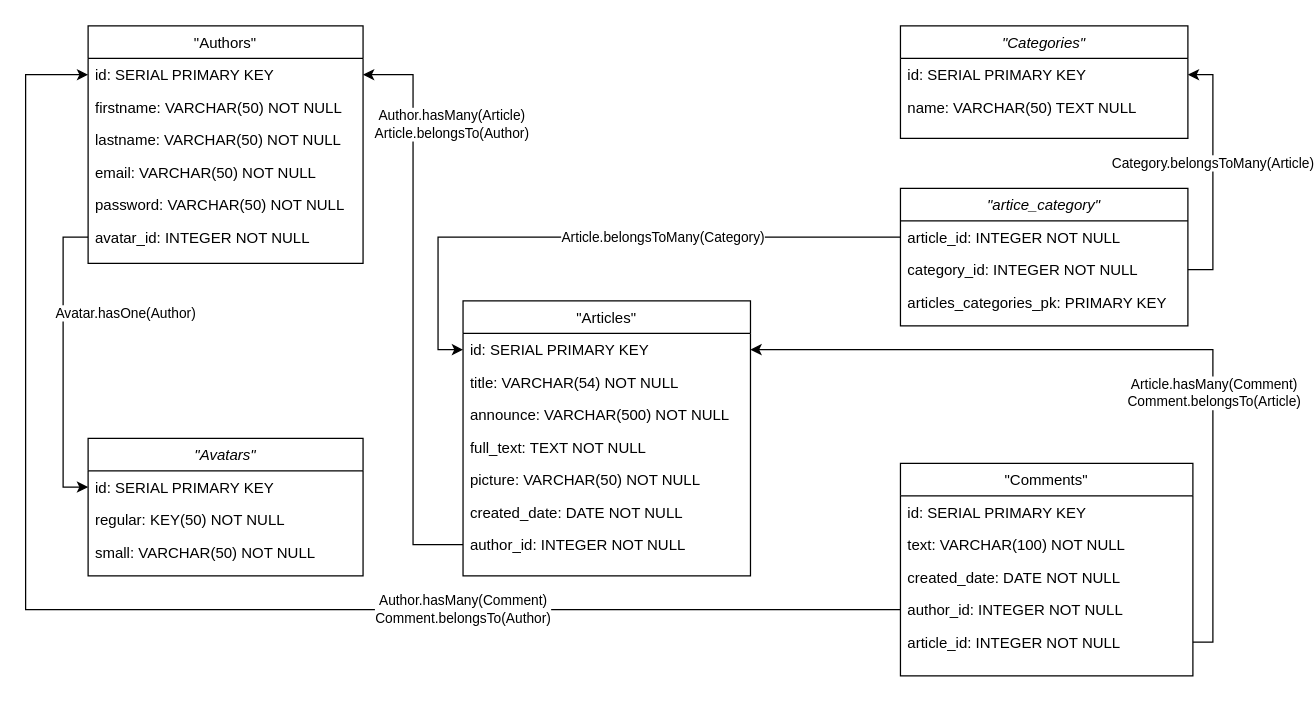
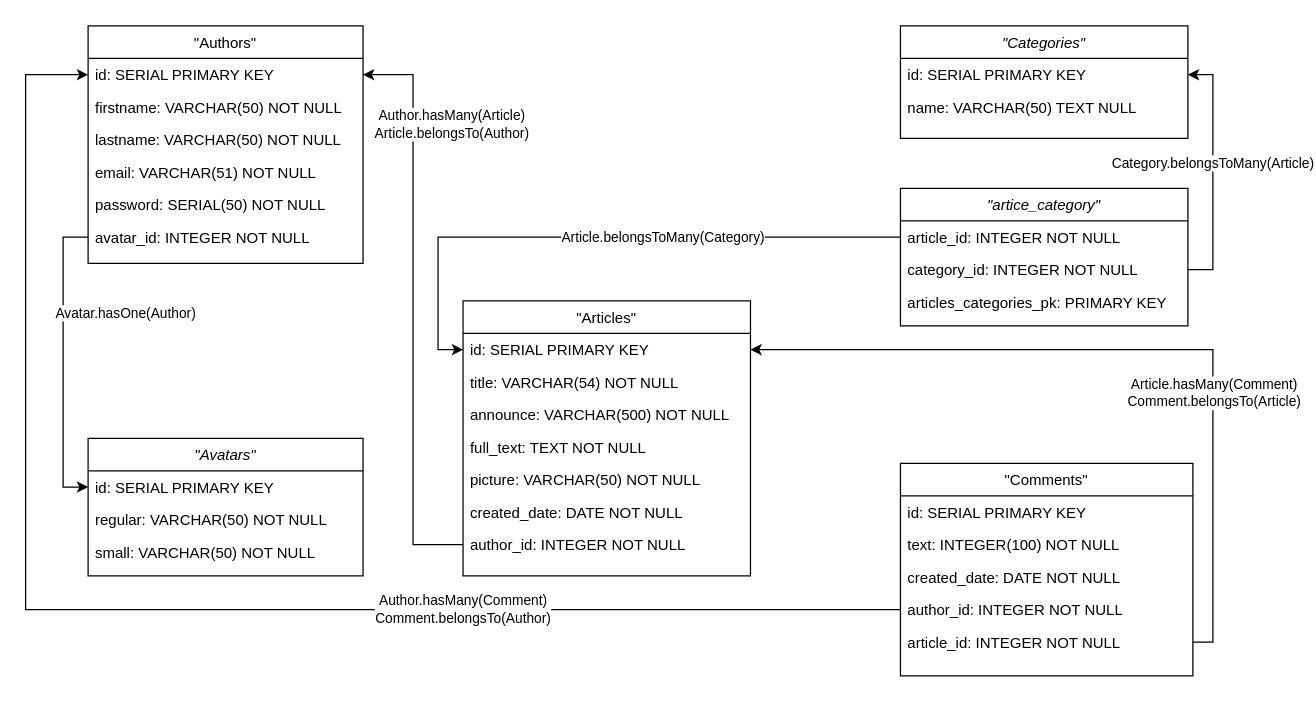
node "email: VARCHAR(50) NOT NULL": label "email: VARCHAR(50) NOT NULL" -> "email: VARCHAR(51) NOT NULL"
node "password: VARCHAR(50) NOT NULL": label "password: VARCHAR(50) NOT NULL" -> "password: SERIAL(50) NOT NULL"
node "regular: KEY(50) NOT NULL": label "regular: KEY(50) NOT NULL" -> "regular: VARCHAR(50) NOT NULL"
node "text: VARCHAR(100) NOT NULL": label "text: VARCHAR(100) NOT NULL" -> "text: INTEGER(100) NOT NULL"
